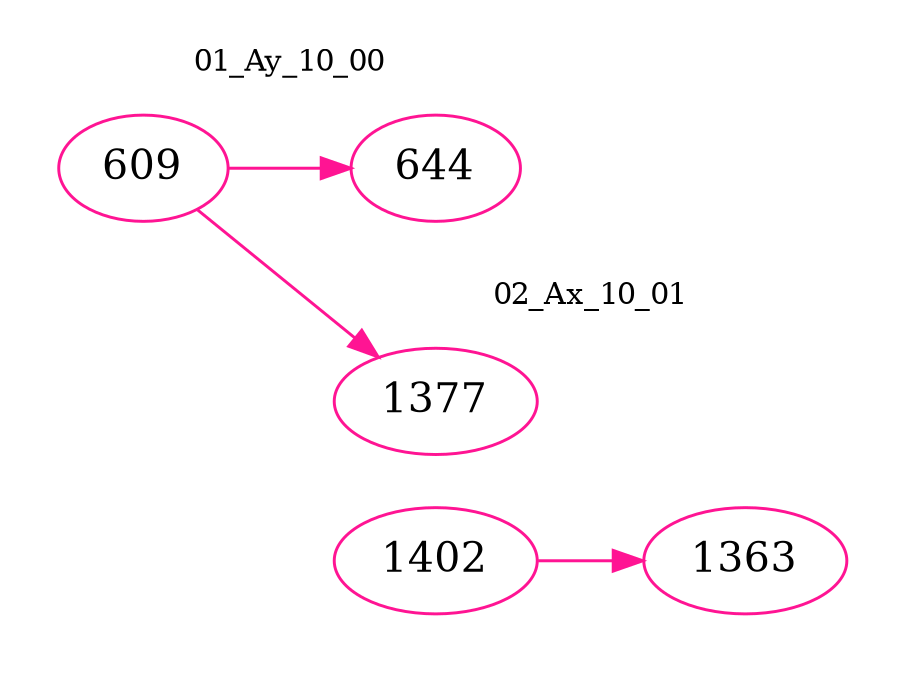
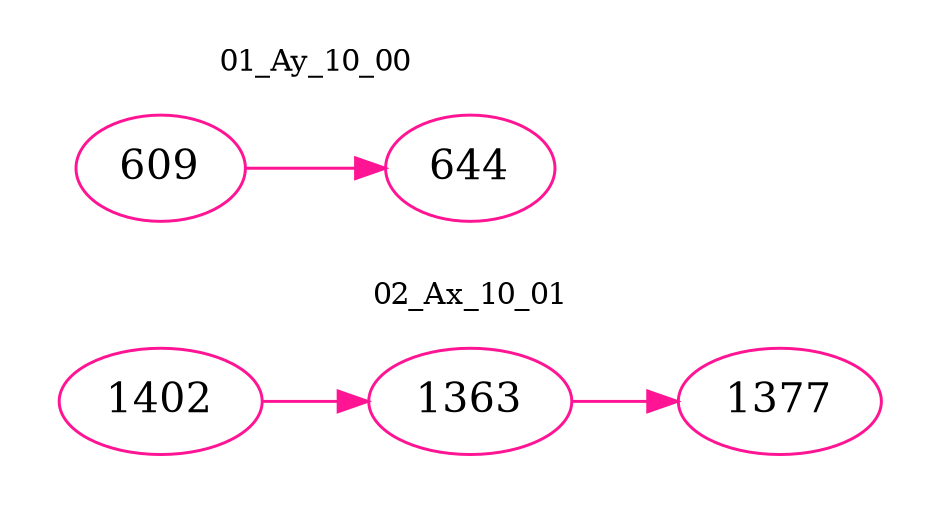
edge "609" -> "1377": now "1363" -> "1377"
